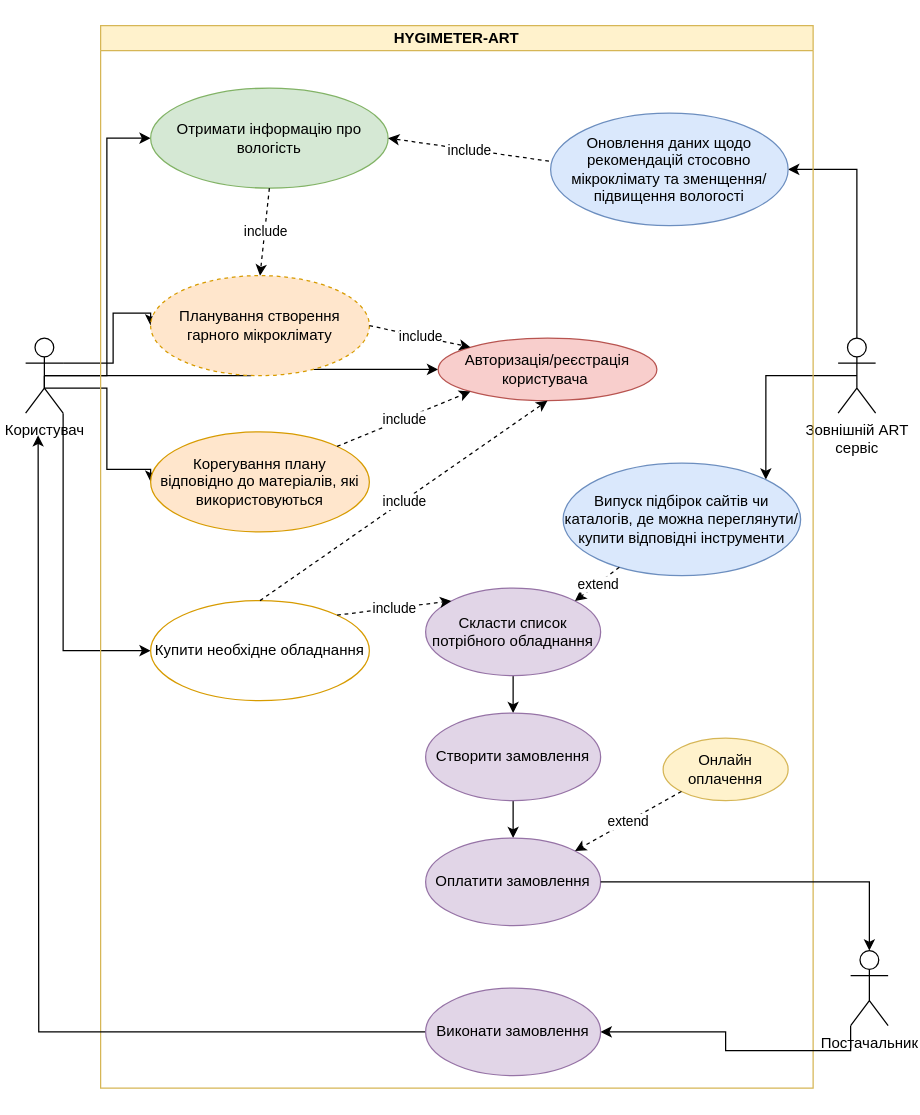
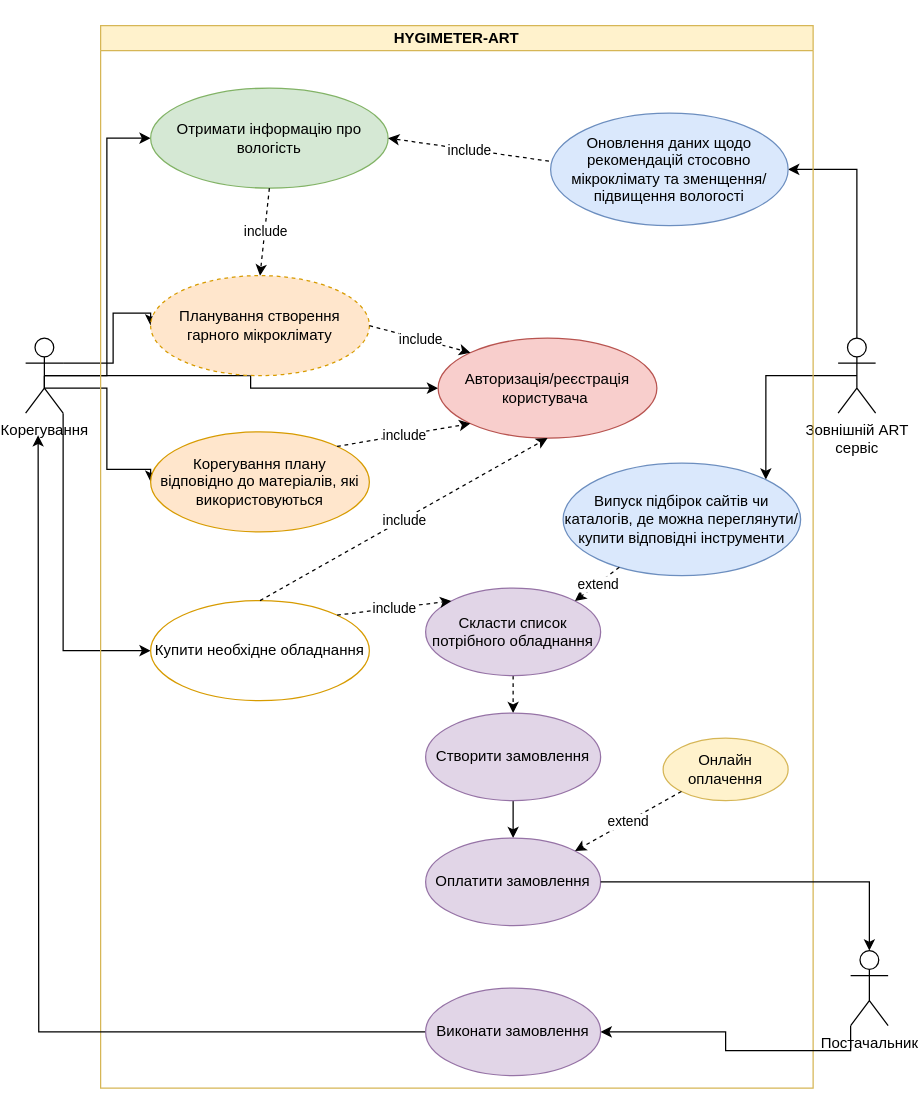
node "Авторизація/реєстрація користувача": size 219x63 -> 219x100
node "Користувач": label "Користувач" -> "Корегування"
edge "Скласти список потрібного обладнання" -> "Створити замовлення": style solid -> dashed
